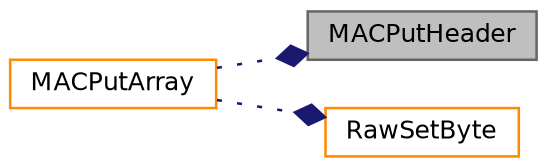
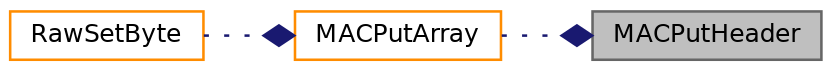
edge "MACPutArray" -> "RawSetByte": reversed
